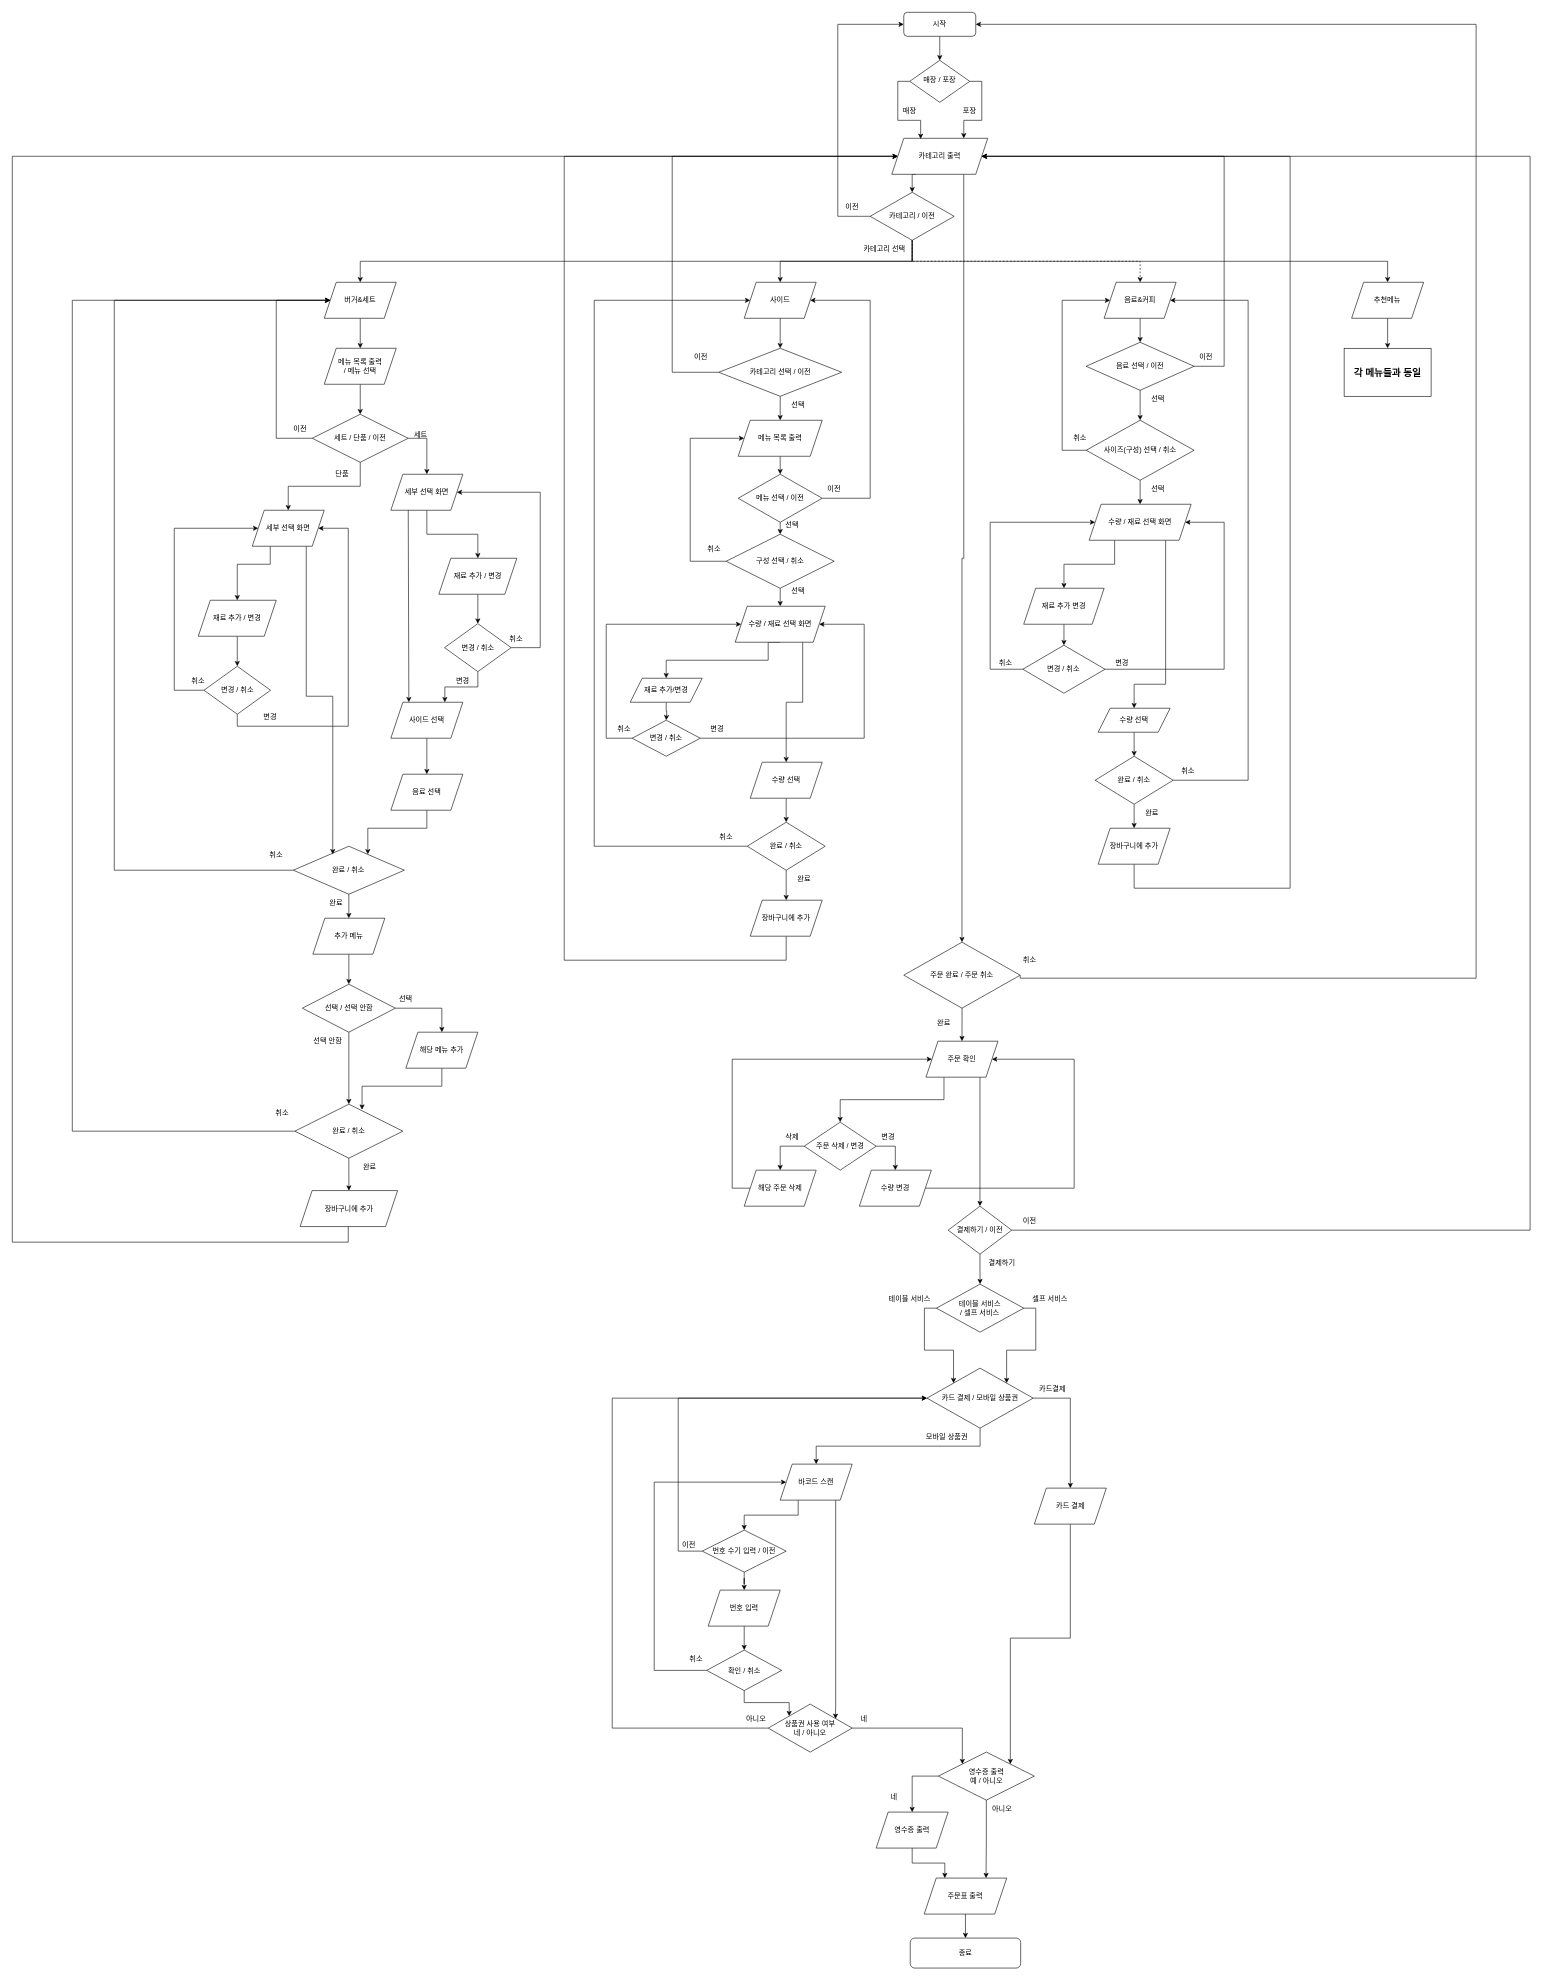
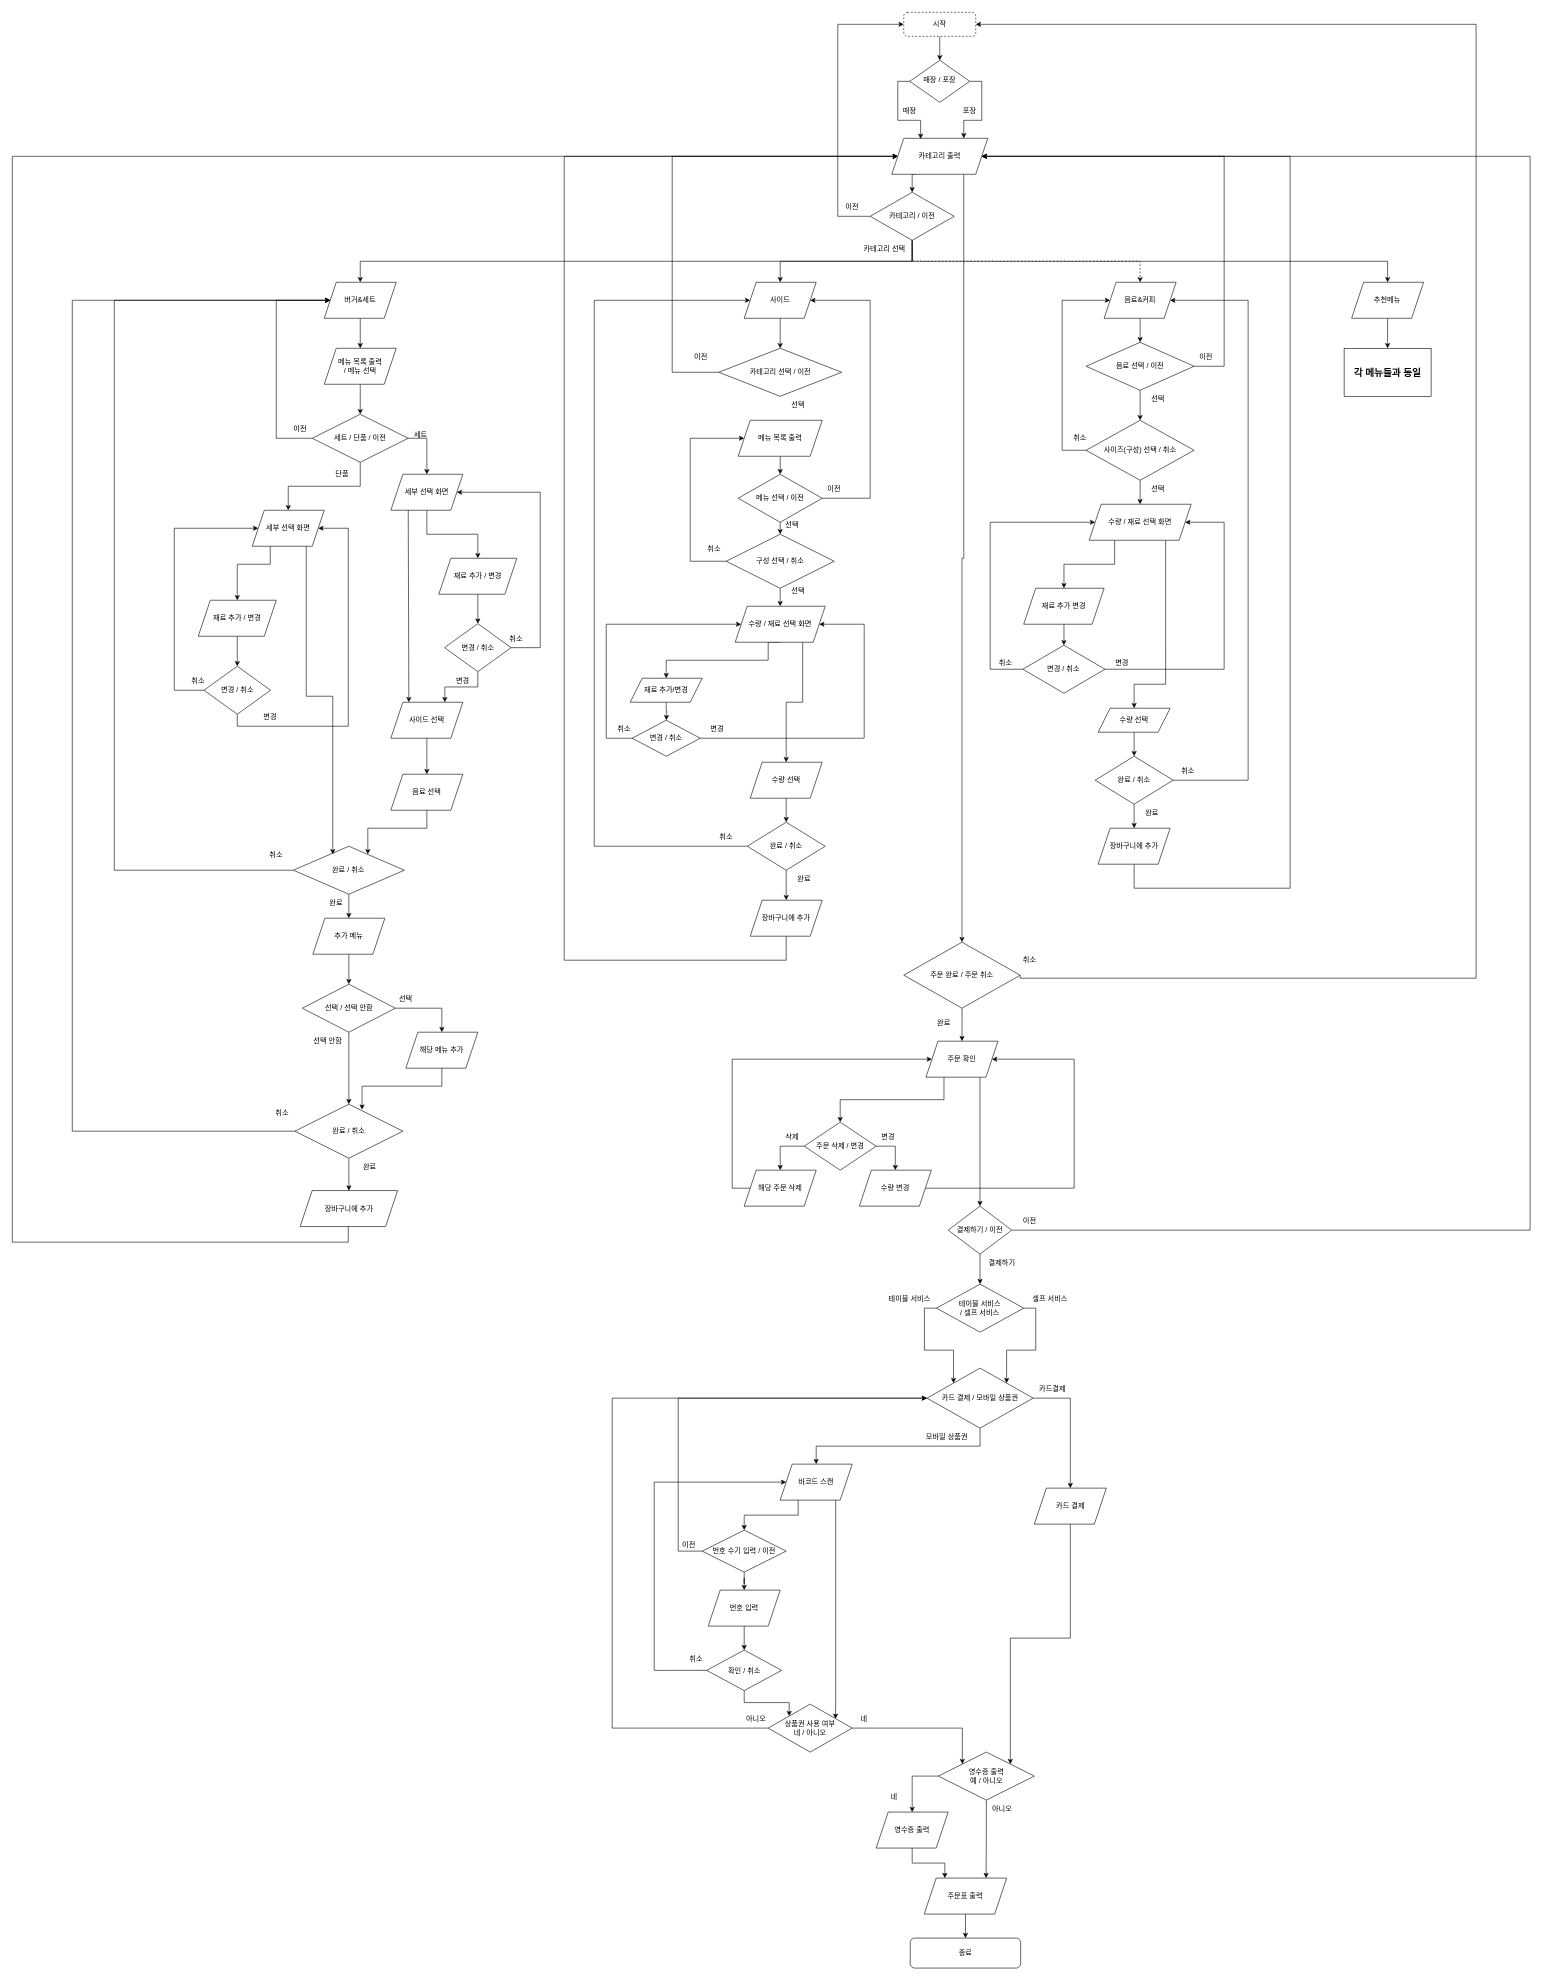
node "시작": style solid -> dashed
edge "카테고리 선택 / 이전" -> "메뉴 목록 출력": removed
